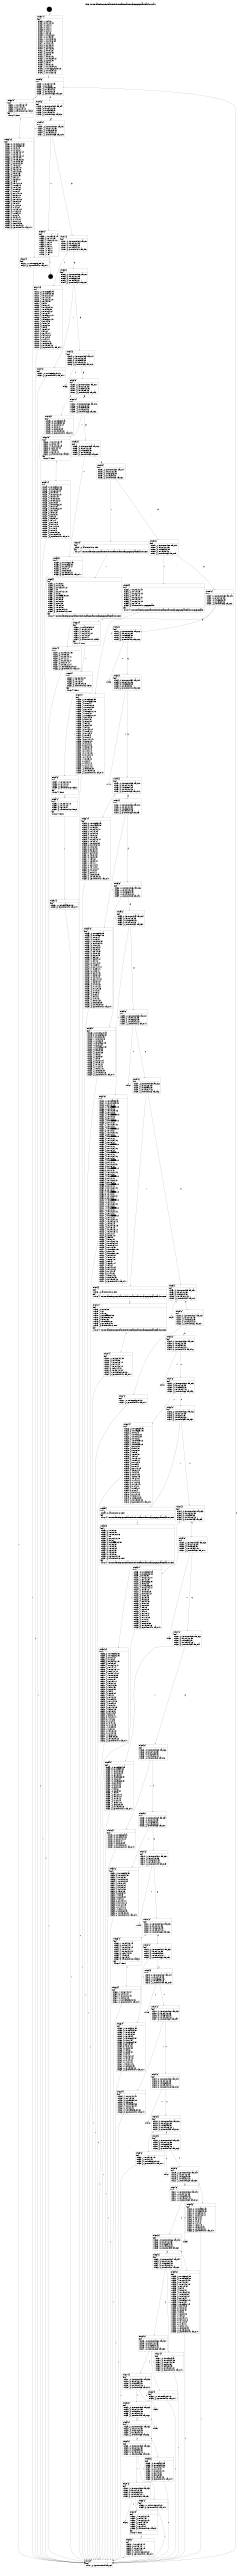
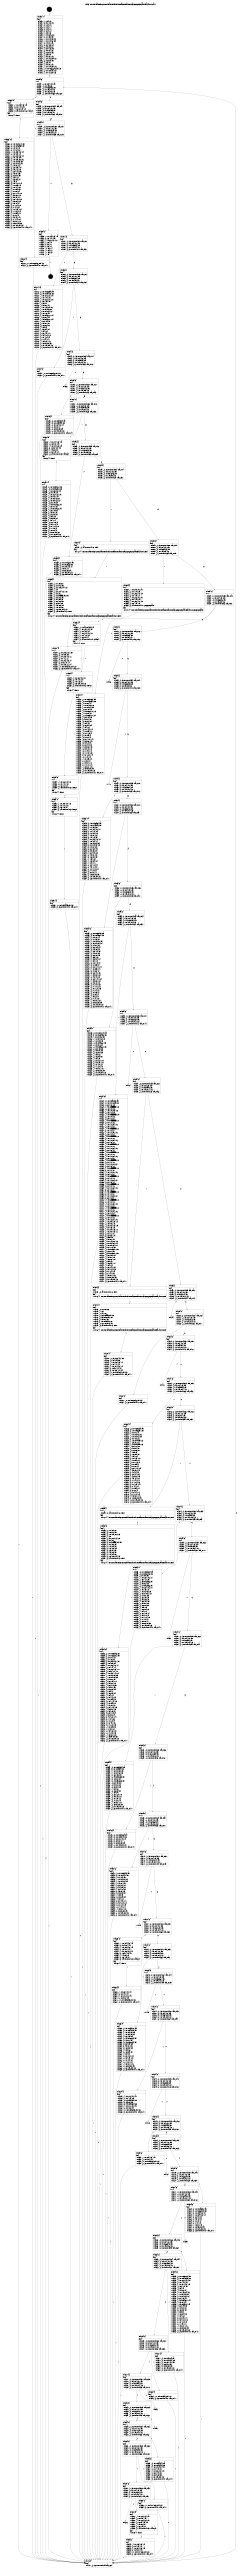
edge "0x402d50 [111]" -> "0x402dbf [32]": reversed
